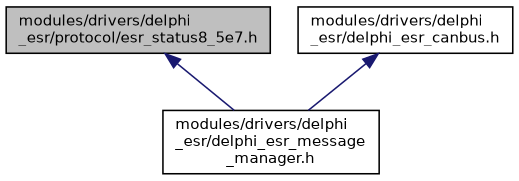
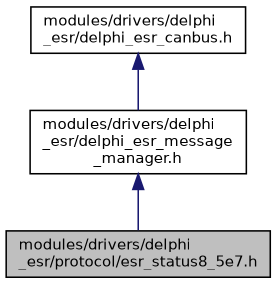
edge "modules/drivers/delphi _esr/delphi_esr_message _manager.h" -> "modules/drivers/delphi _esr/protocol/esr_status8_5e7.h": reversed
